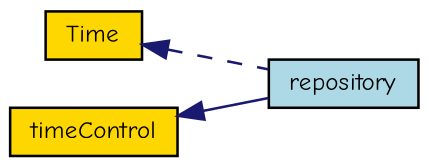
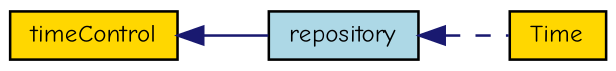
edge "repository" -> "Time": reversed
